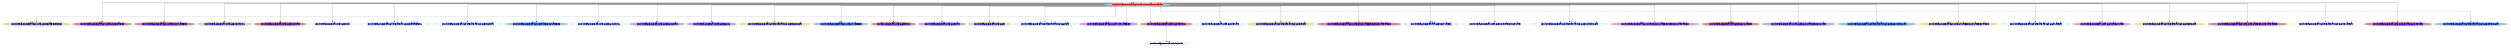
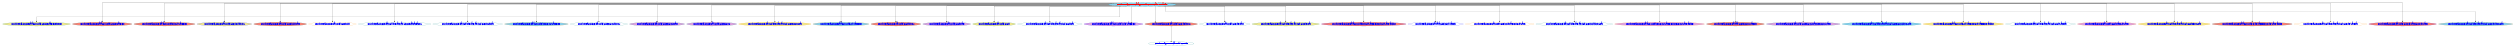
node "com.apps.commercial.model.CmJobhistory": label "com.apps.commercial.model.CmJobhistory" -> "com.shutterfly.commercial.model.CmJobhistory"
